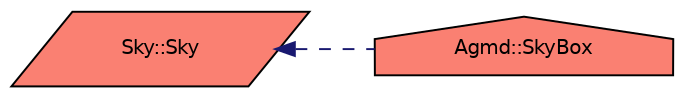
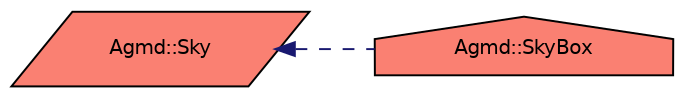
node "Sky::Sky": label "Sky::Sky" -> "Agmd::Sky"
